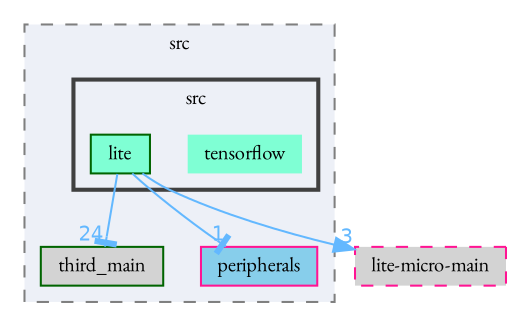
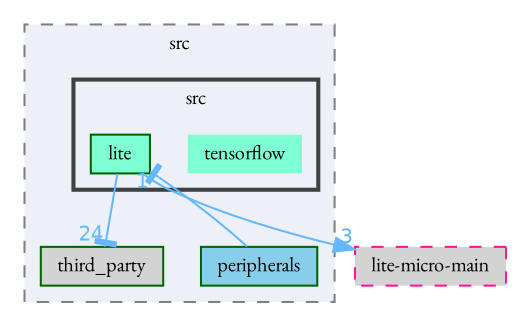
edge "lite" -> "peripherals": reversed
node "third_main": label "third_main" -> "third_party"
node "peripherals": color deeppink -> darkgreen
